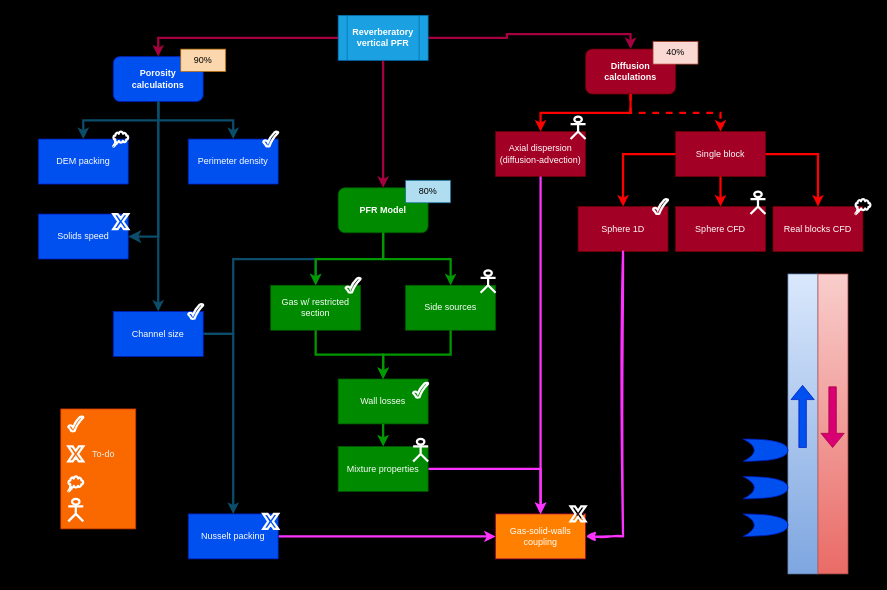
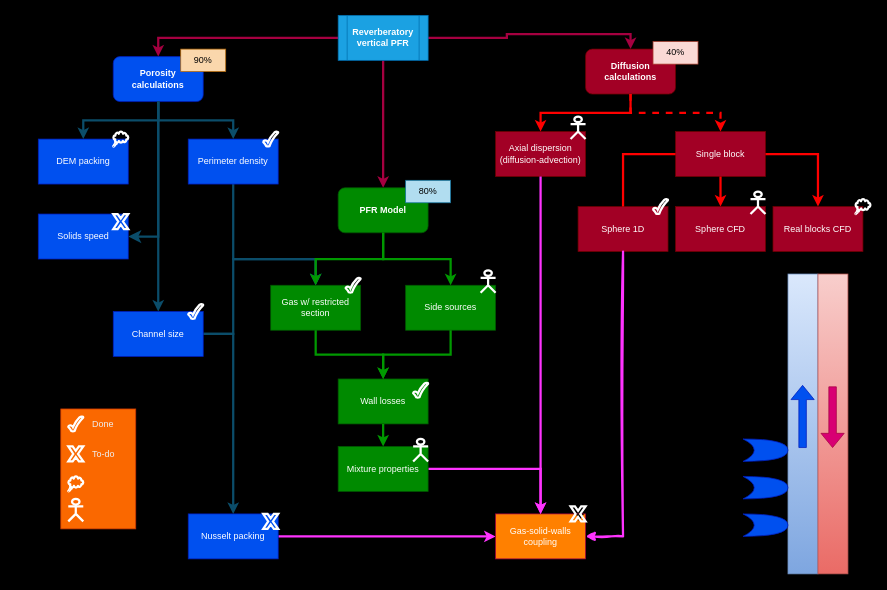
edge "Single block" -> "Sphere 1D": arrowhead classic -> none
edge "Perimeter density" -> "Gas w/ restricted section": added
node "Done": added
